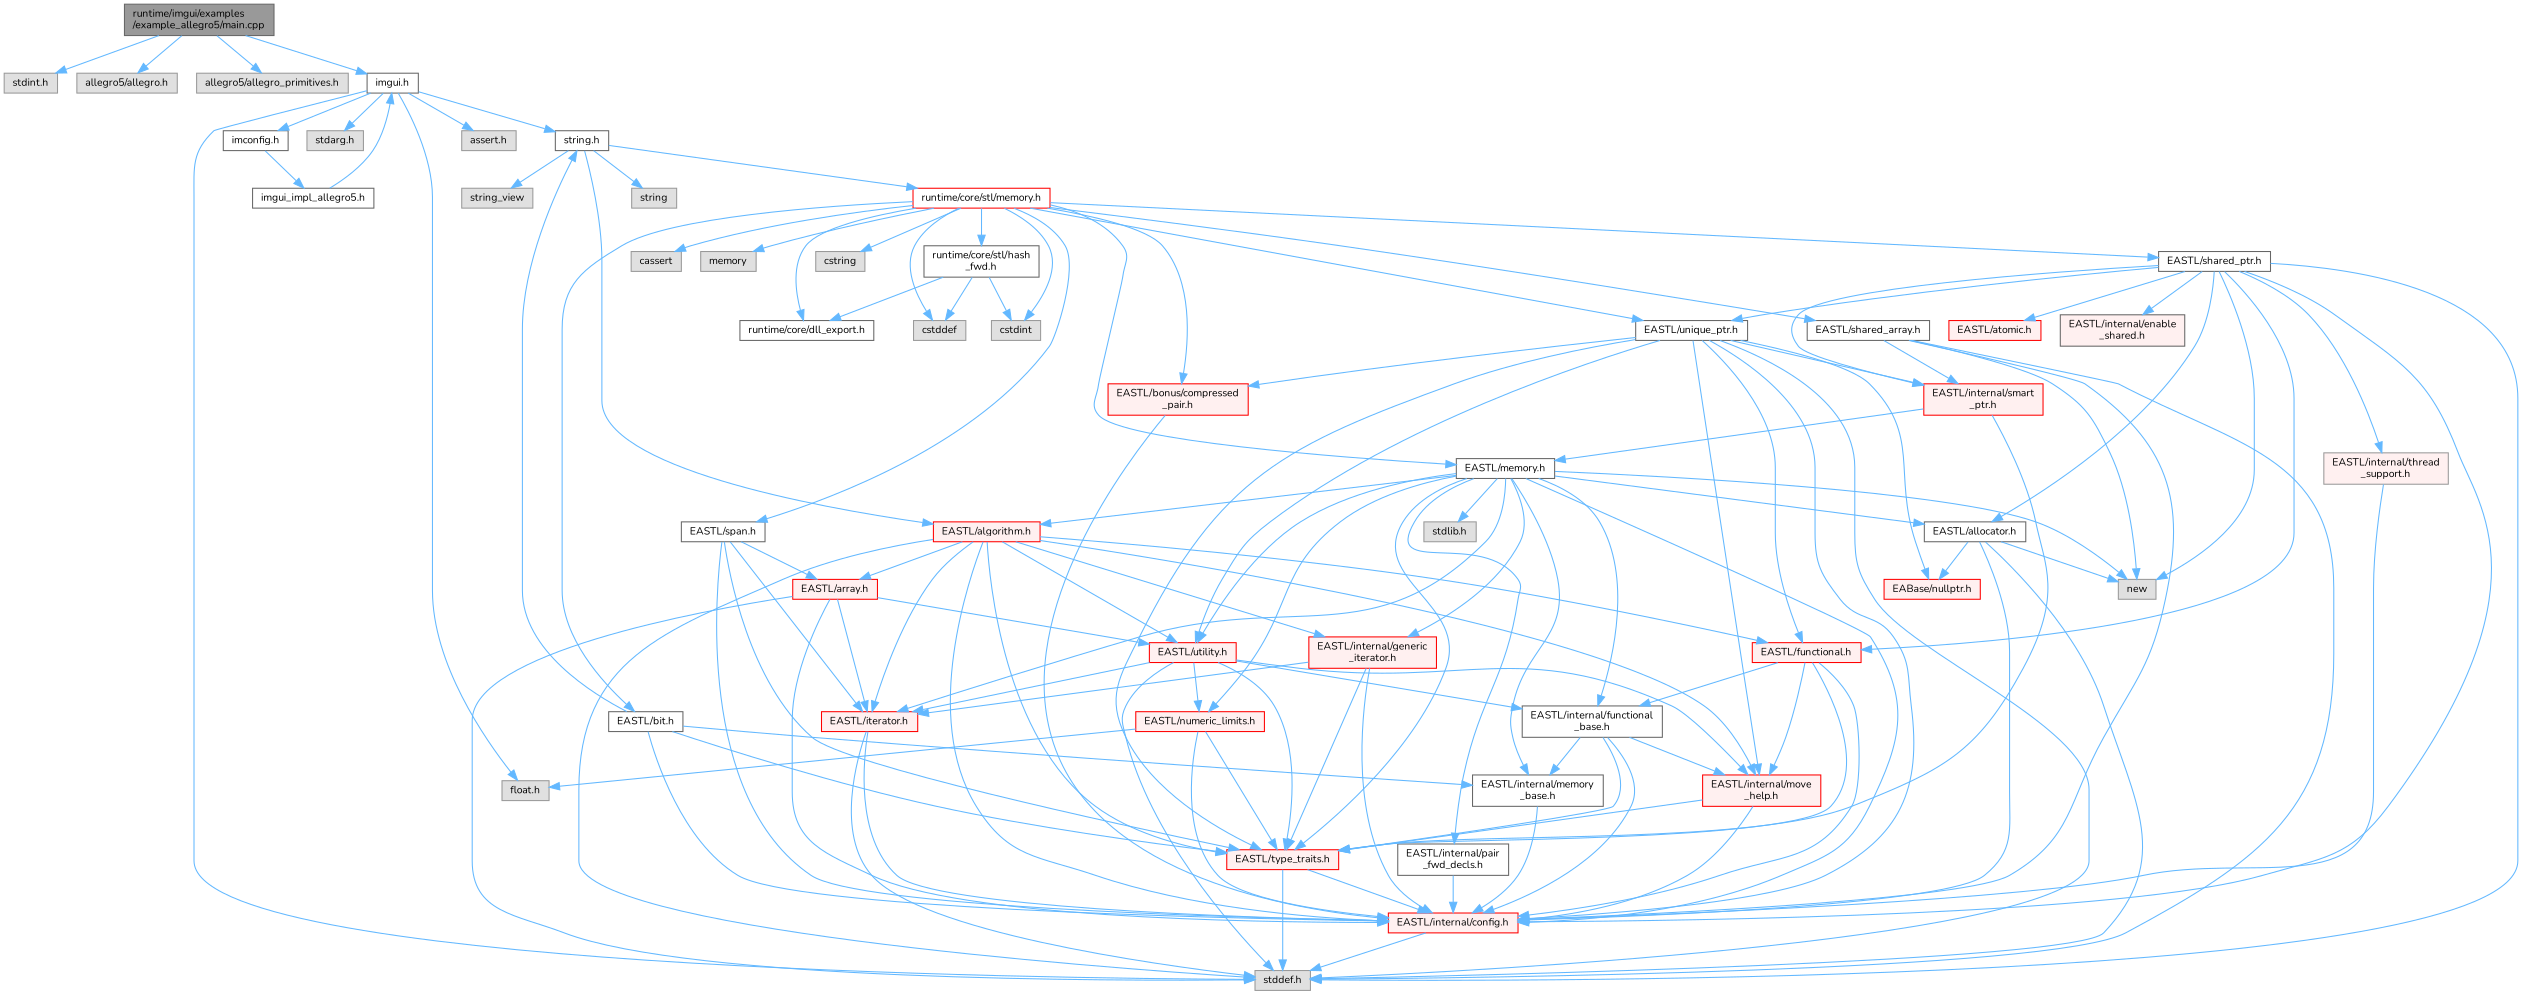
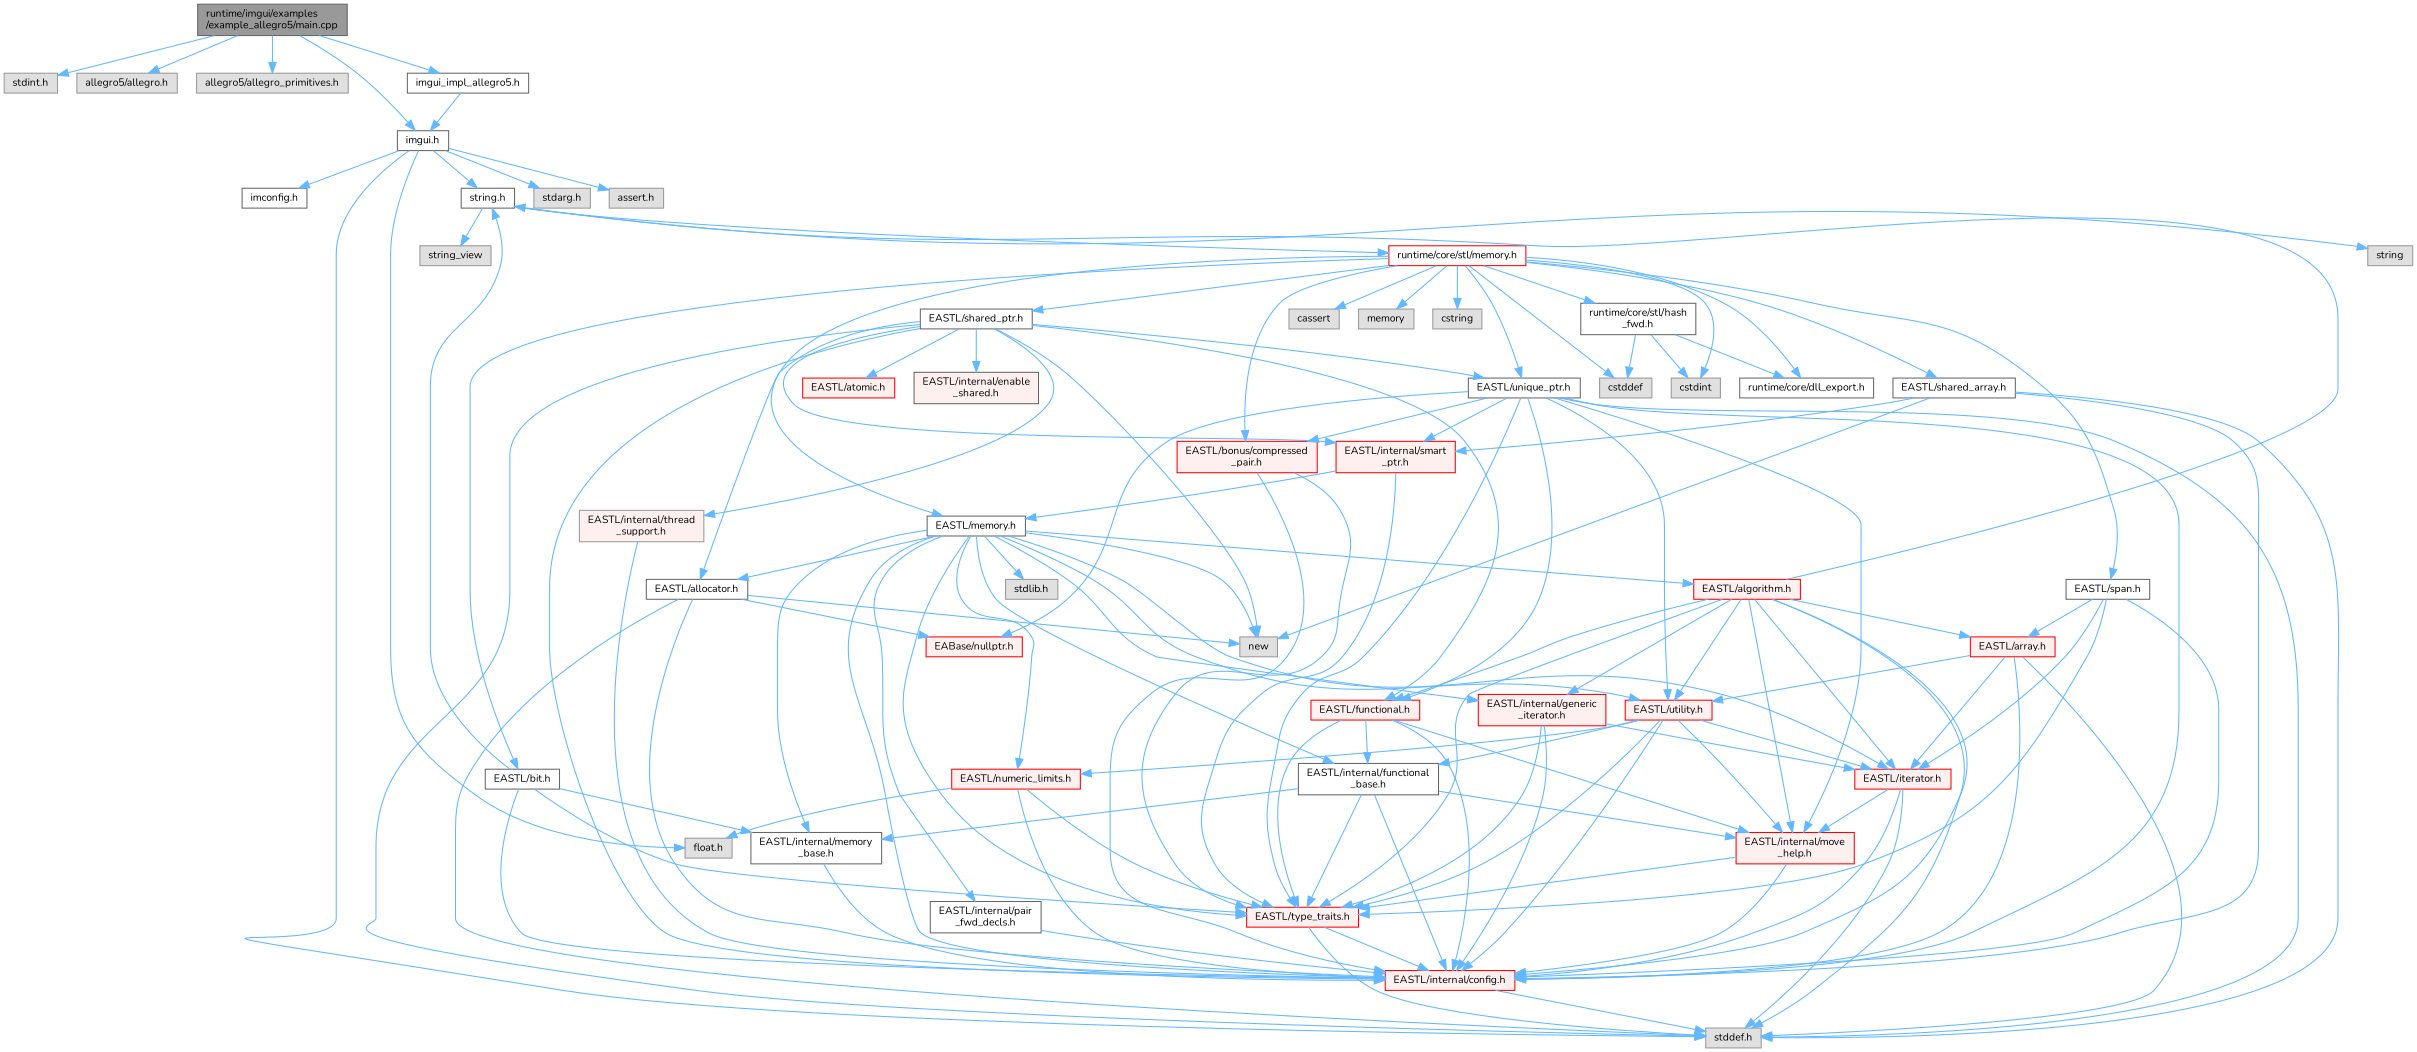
edge "imconfig.h" -> "imgui_impl_allegro5.h": now "runtime/imgui/examples /example_allegro5/main.cpp" -> "imgui_impl_allegro5.h"
edge "string.h" -> "EASTL/algorithm.h": reversed
edge "EASTL/bonus/compressed _pair.h" -> "EASTL/type_traits.h": added
edge "EASTL/iterator.h" -> "EASTL/internal/move _help.h": added
edge "EASTL/utility.h" -> "stddef.h": now "EASTL/utility.h" -> "EASTL/internal/config.h"
